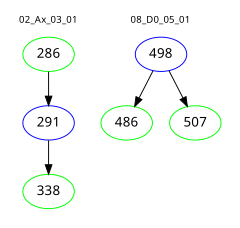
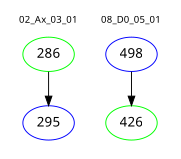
node "291": label "291" -> "295"
node "486": label "486" -> "426"
node "507": removed
node "338": removed
